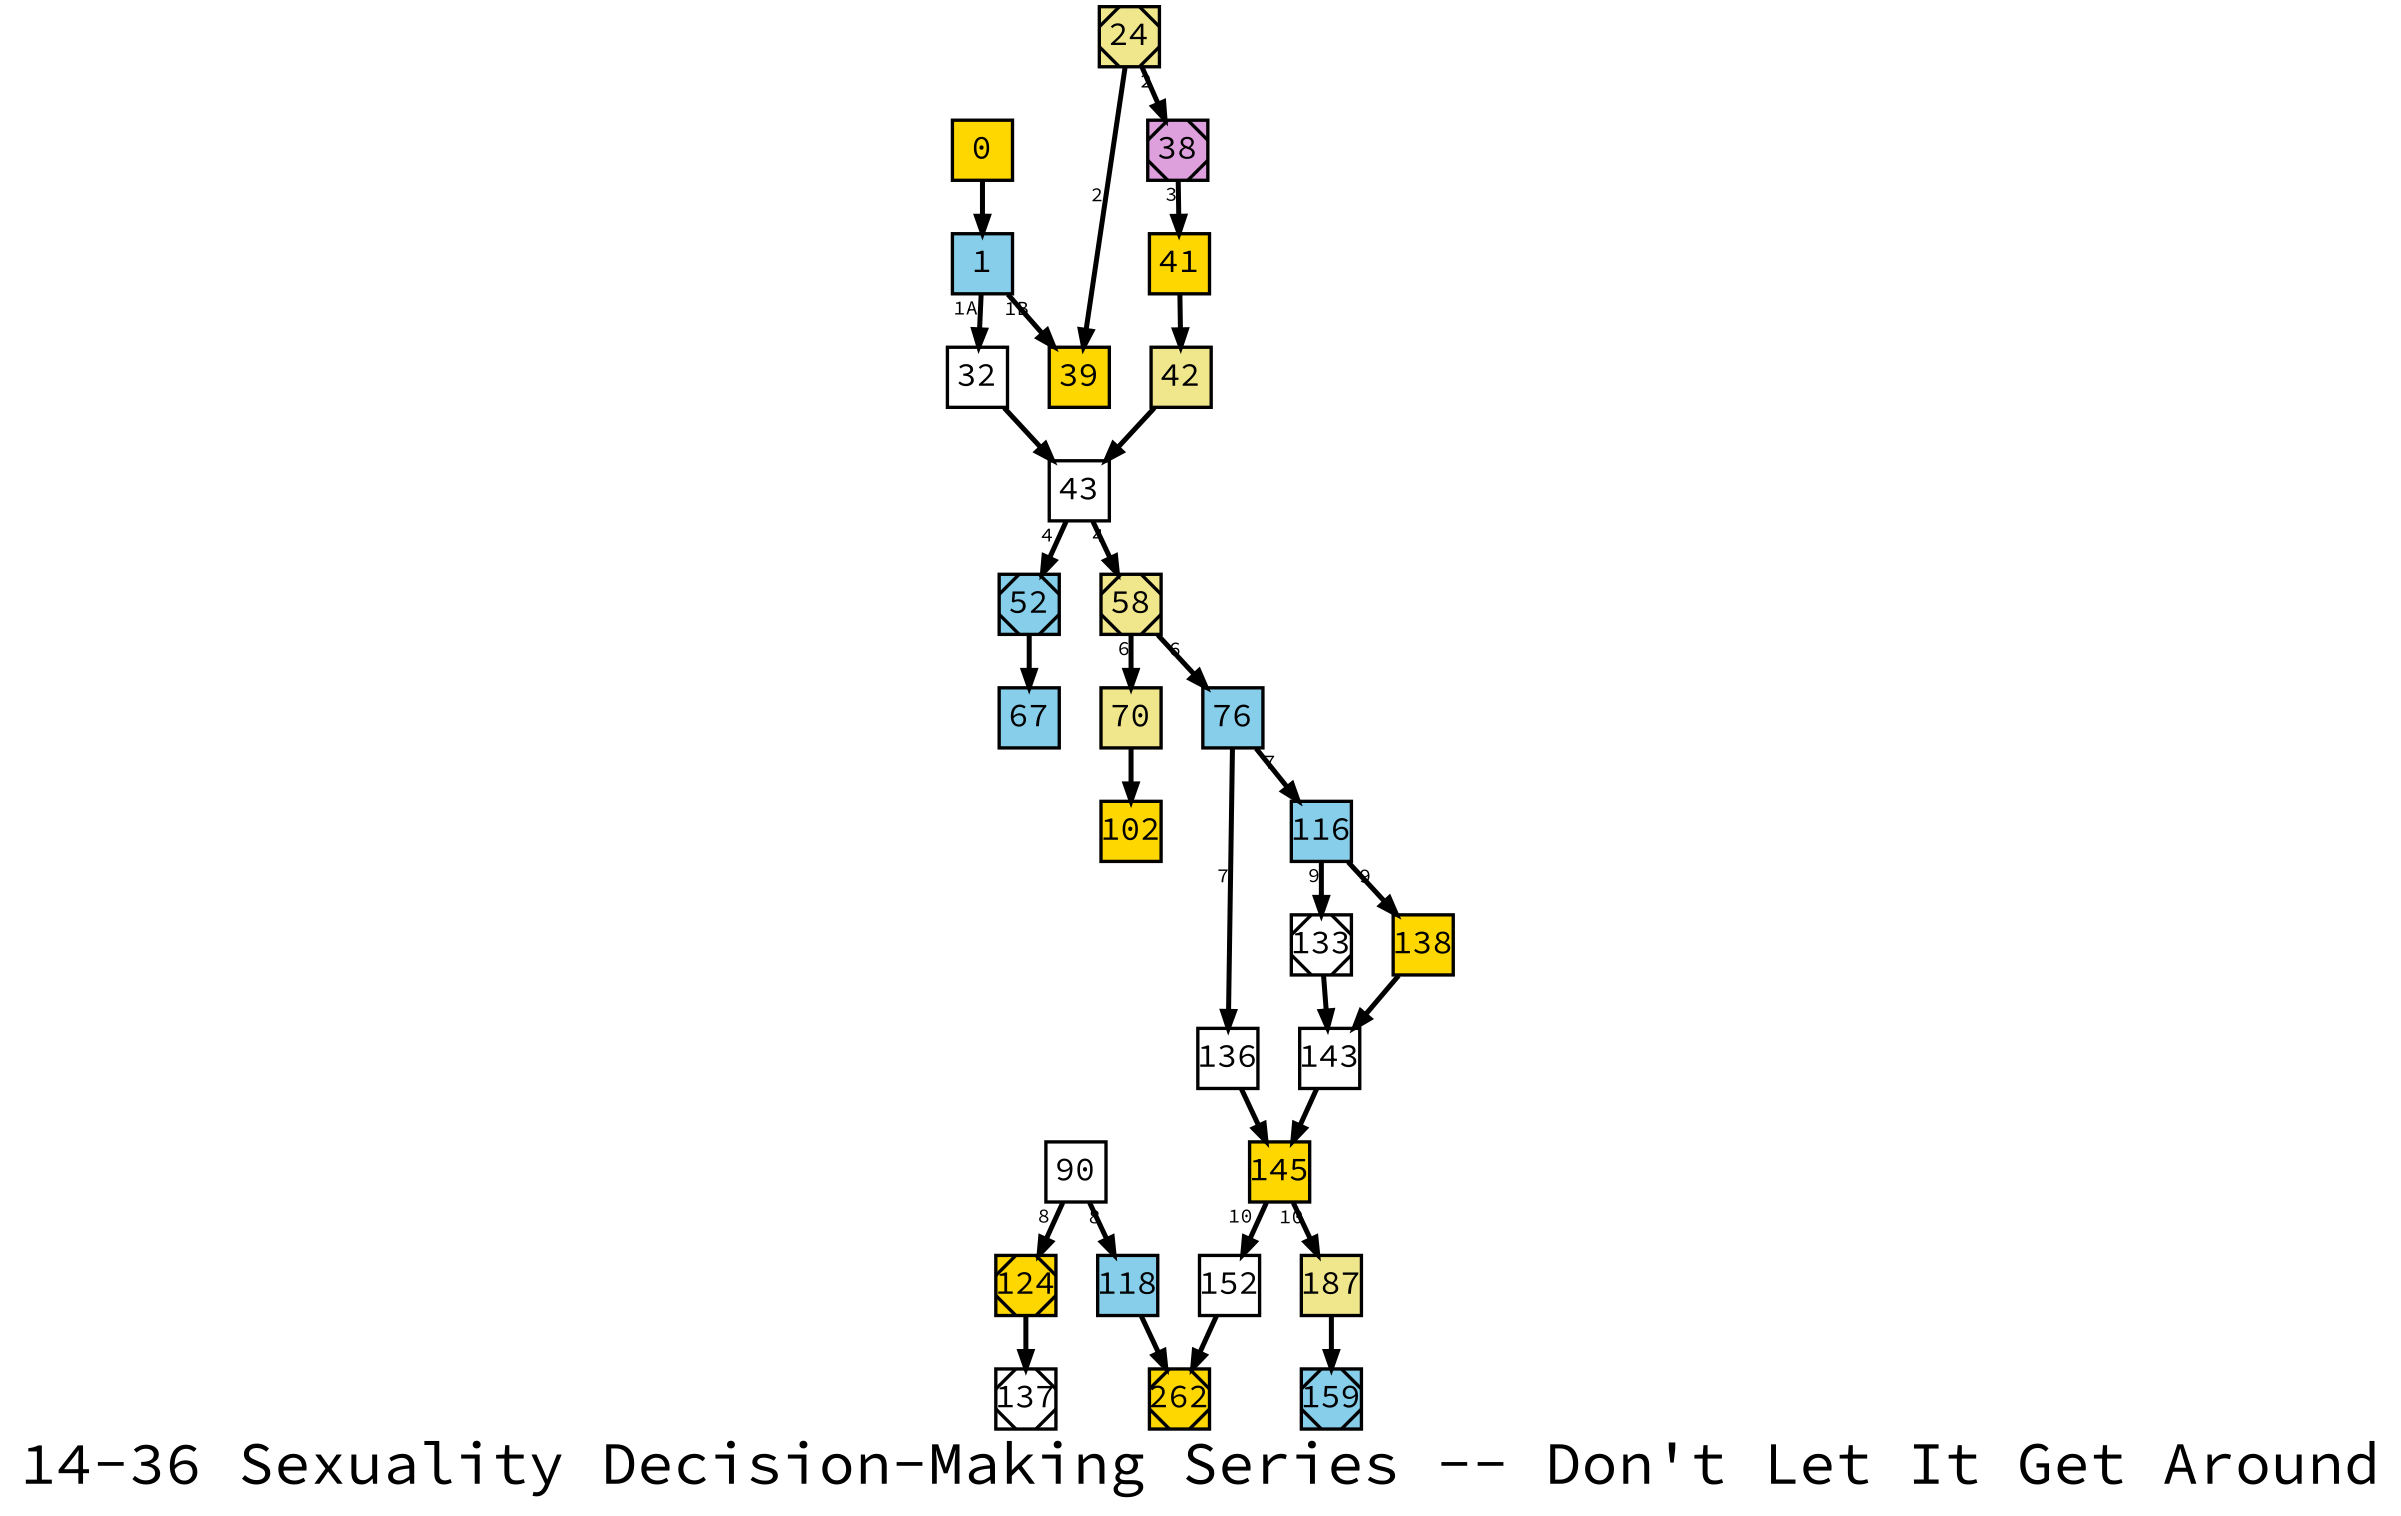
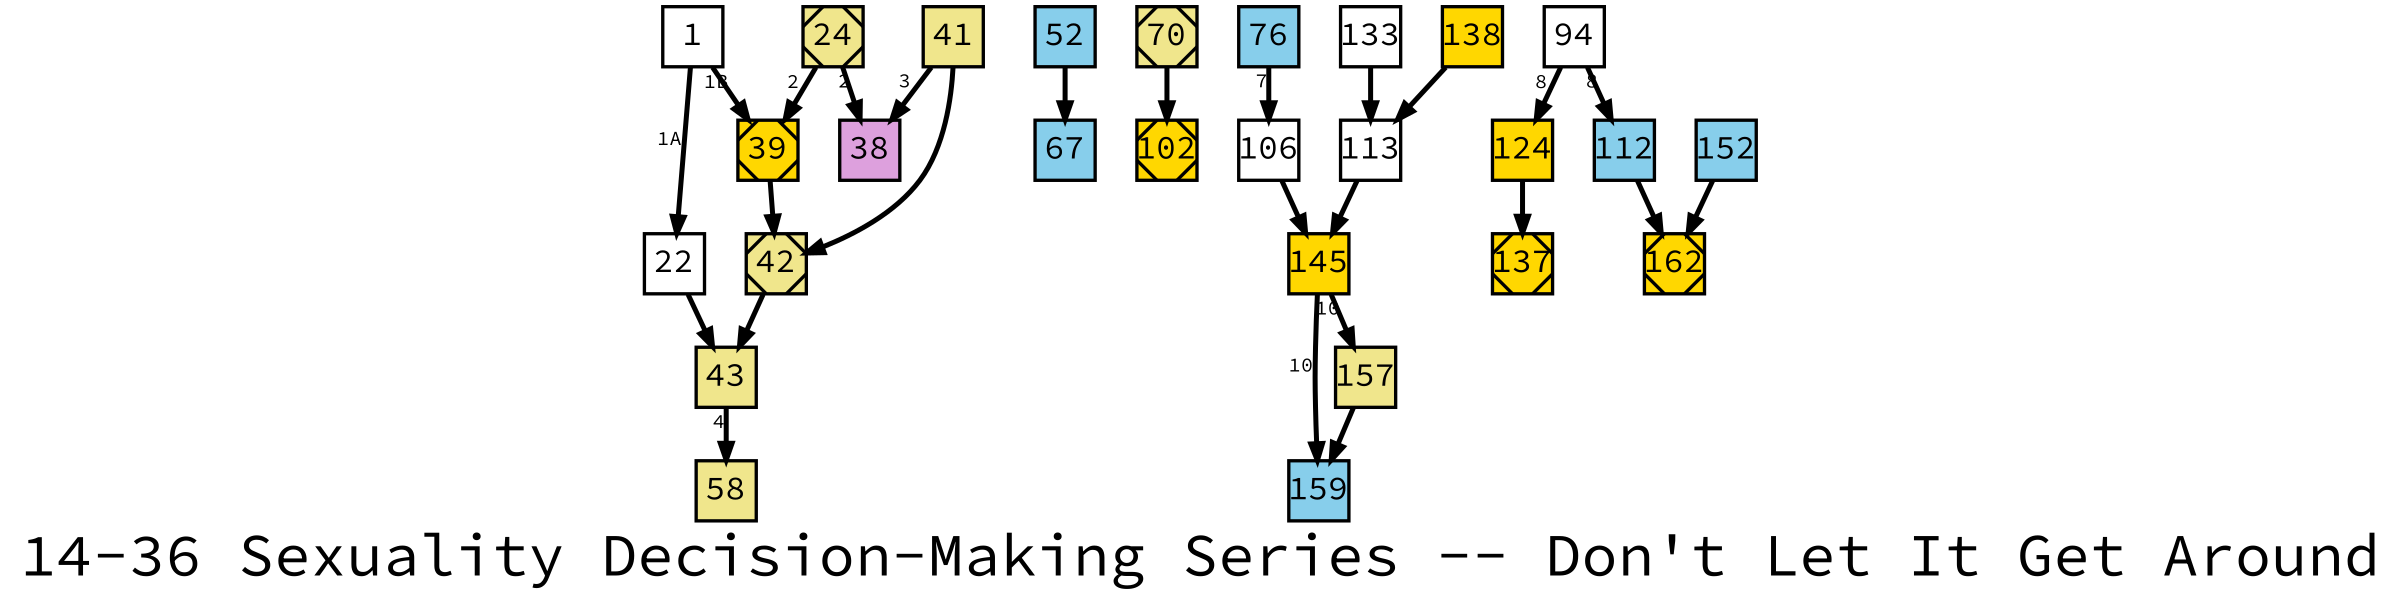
node "0": removed
node "38": shape Msquare -> box
edge "39" -> "42": added
edge "38" -> "41": reversed
node "1": fillcolor skyblue -> white
node "41": fillcolor gold -> khaki
node "32": label "32" -> "22"
node "39": shape box -> Msquare
node "42": shape box -> Msquare
node "43": fillcolor white -> khaki
edge "43" -> "52": removed, label "4"
node "52": shape Msquare -> box
node "58": shape Msquare -> box
edge "58" -> "70": removed, label "6"
edge "58" -> "76": removed, label "6"
node "70": shape box -> Msquare
node "102": shape box -> Msquare
node "116": removed
node "133": shape Msquare -> box
node "136": label "136" -> "106"
node "143": label "143" -> "113"
node "90": label "90" -> "94"
edge "145" -> "152": now "145" -> "159"
node "124": shape Msquare -> box
node "118": label "118" -> "112"
node "152": fillcolor white -> skyblue
node "187": label "187" -> "157"
node "137": fillcolor white -> gold
node "262": label "262" -> "162"
node "159": shape Msquare -> box
